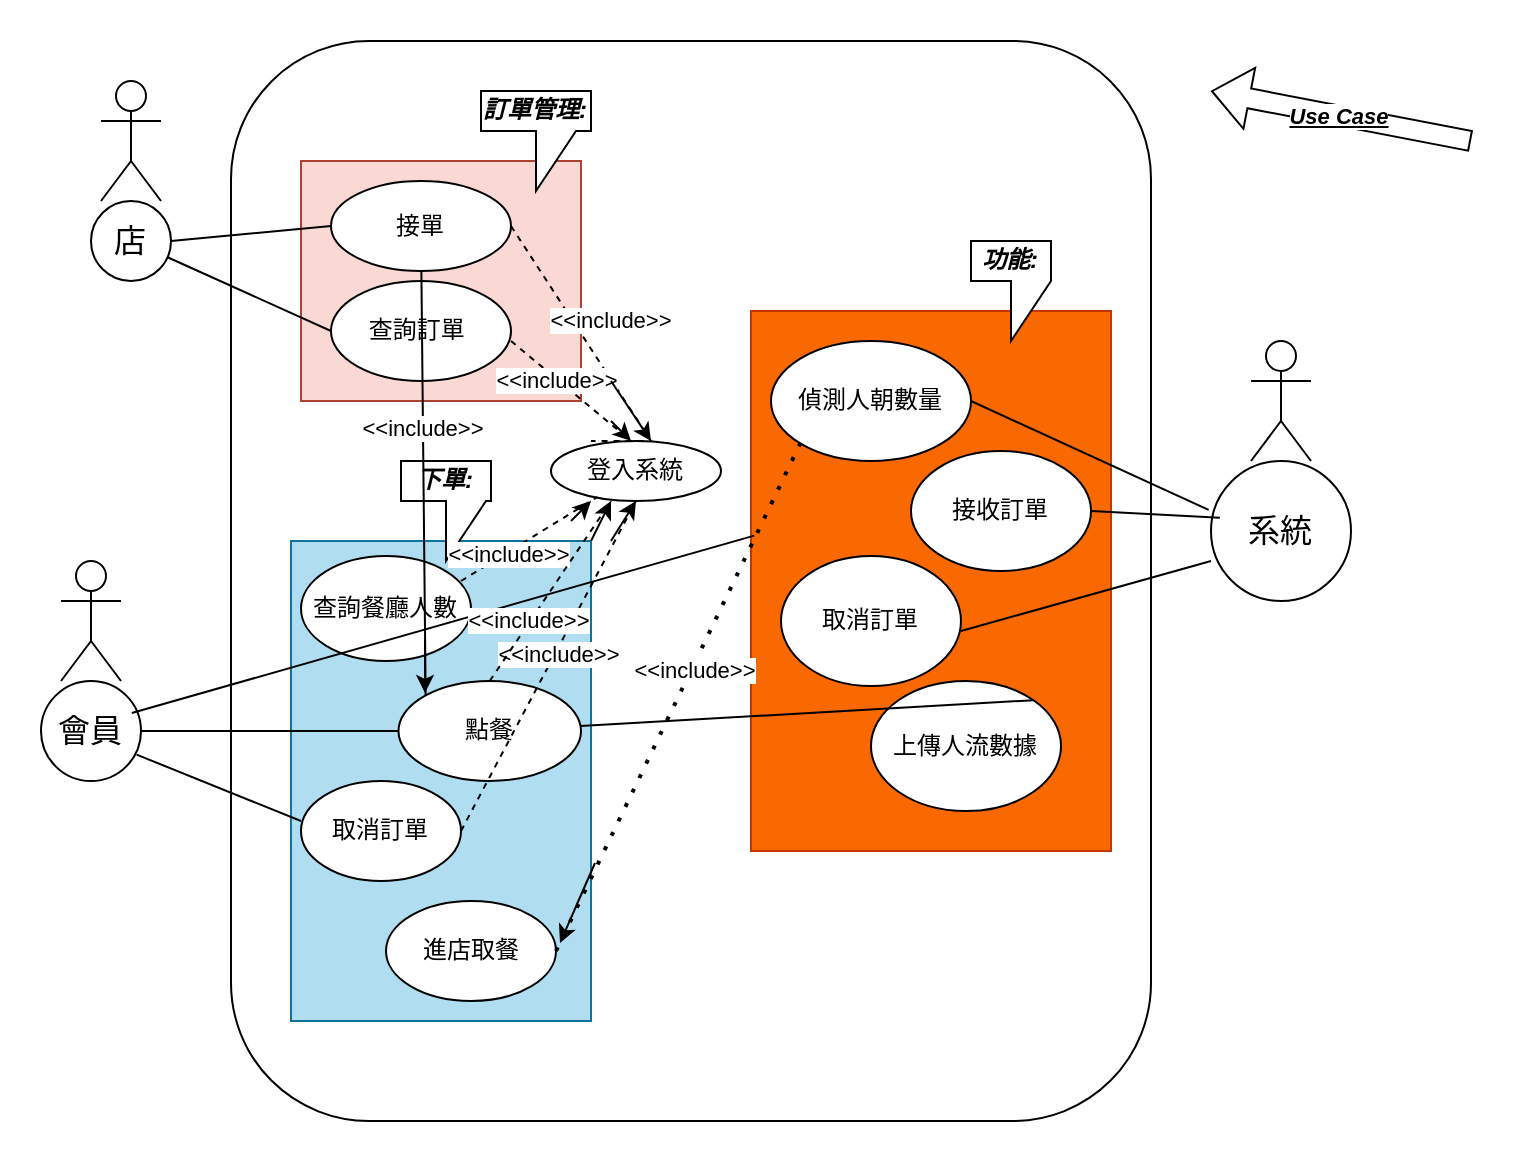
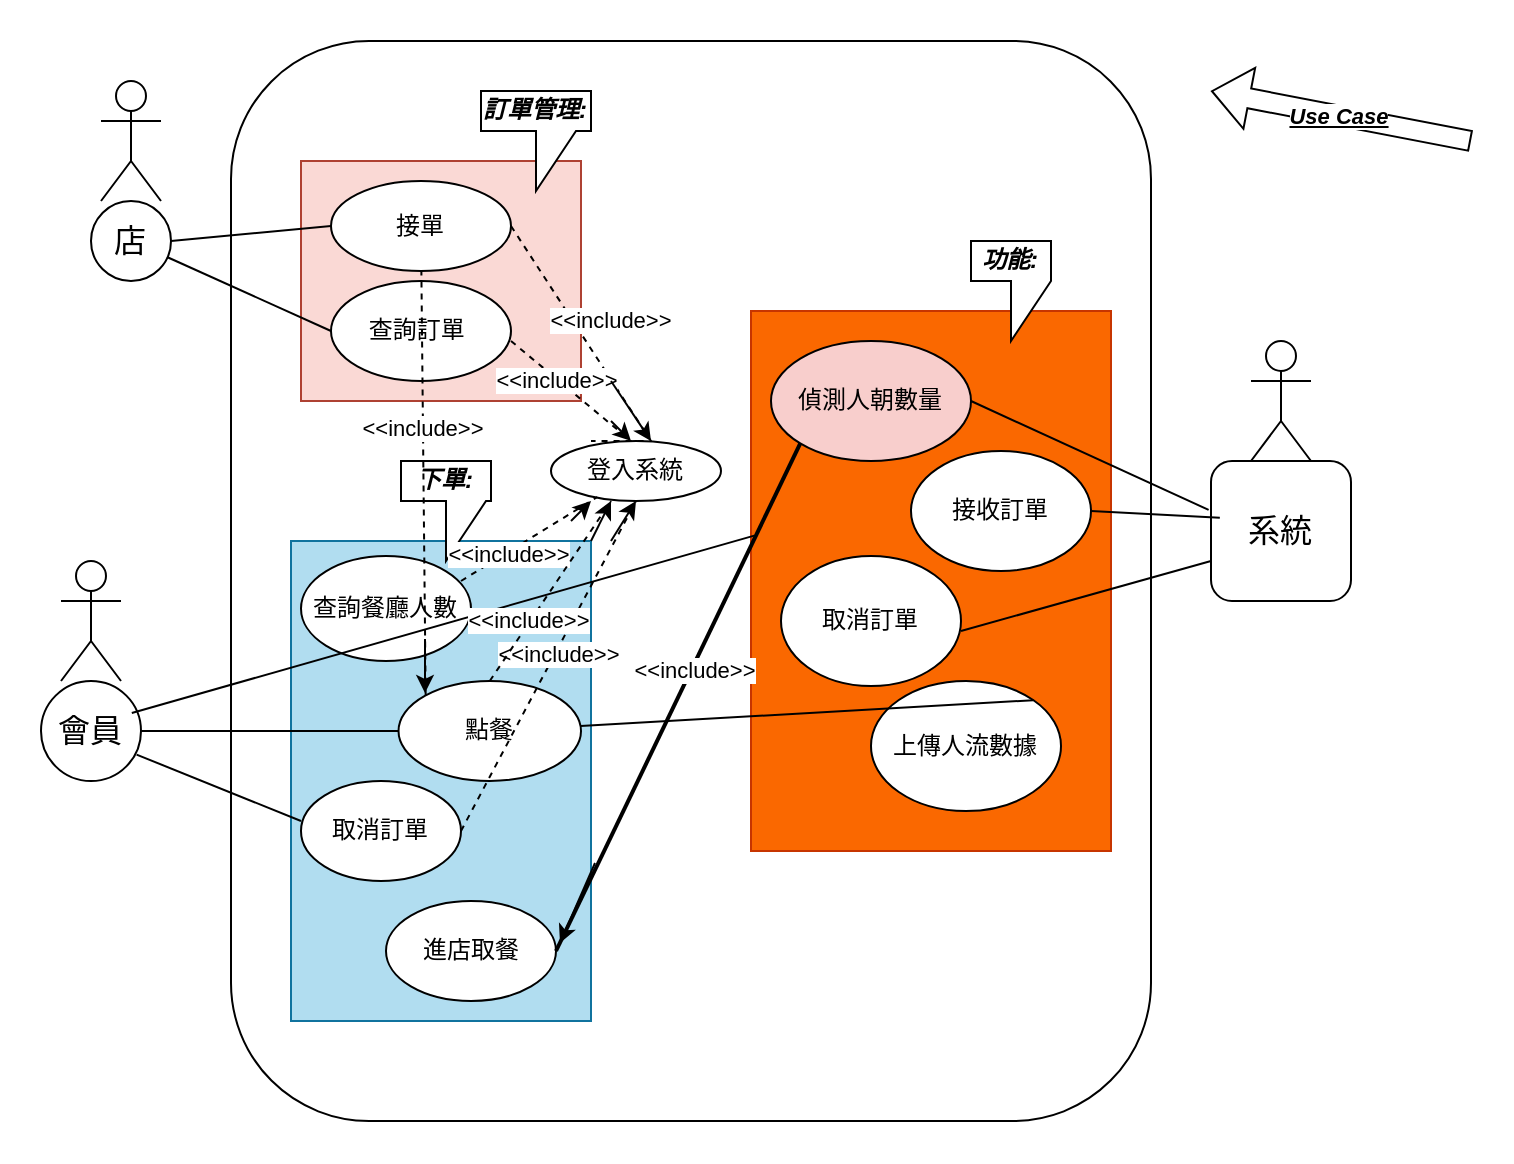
node "偵測人朝數量": fillcolor #ffffff -> #f8cecc
node "系統": shape ellipse -> rounded rectangle
edge "接單" -- "點餐": style solid -> dashed
edge "偵測人朝數量" -- "進店取餐": style dashed -> solid
